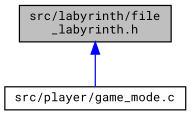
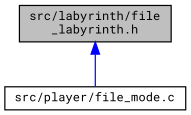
node "src/player/game_mode.c": label "src/player/game_mode.c" -> "src/player/file_mode.c"
